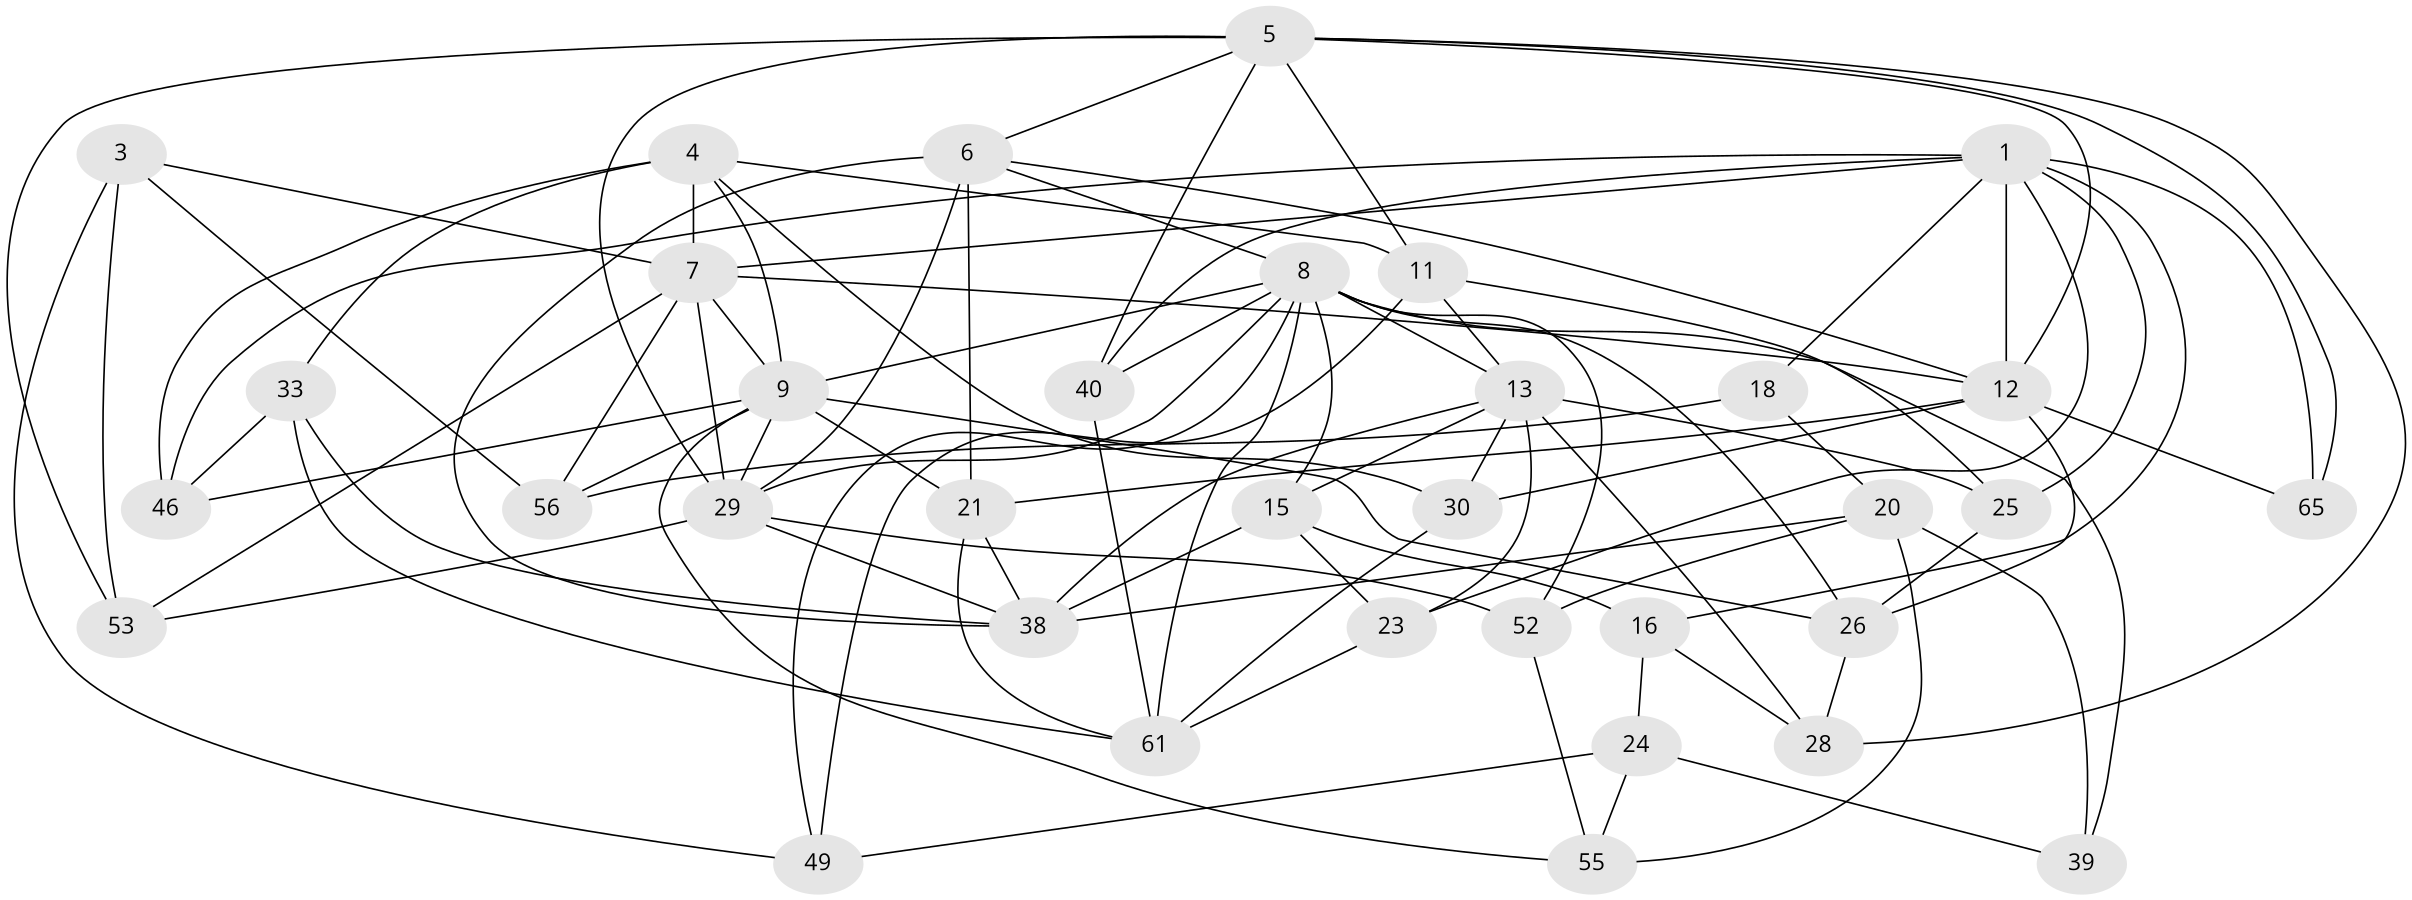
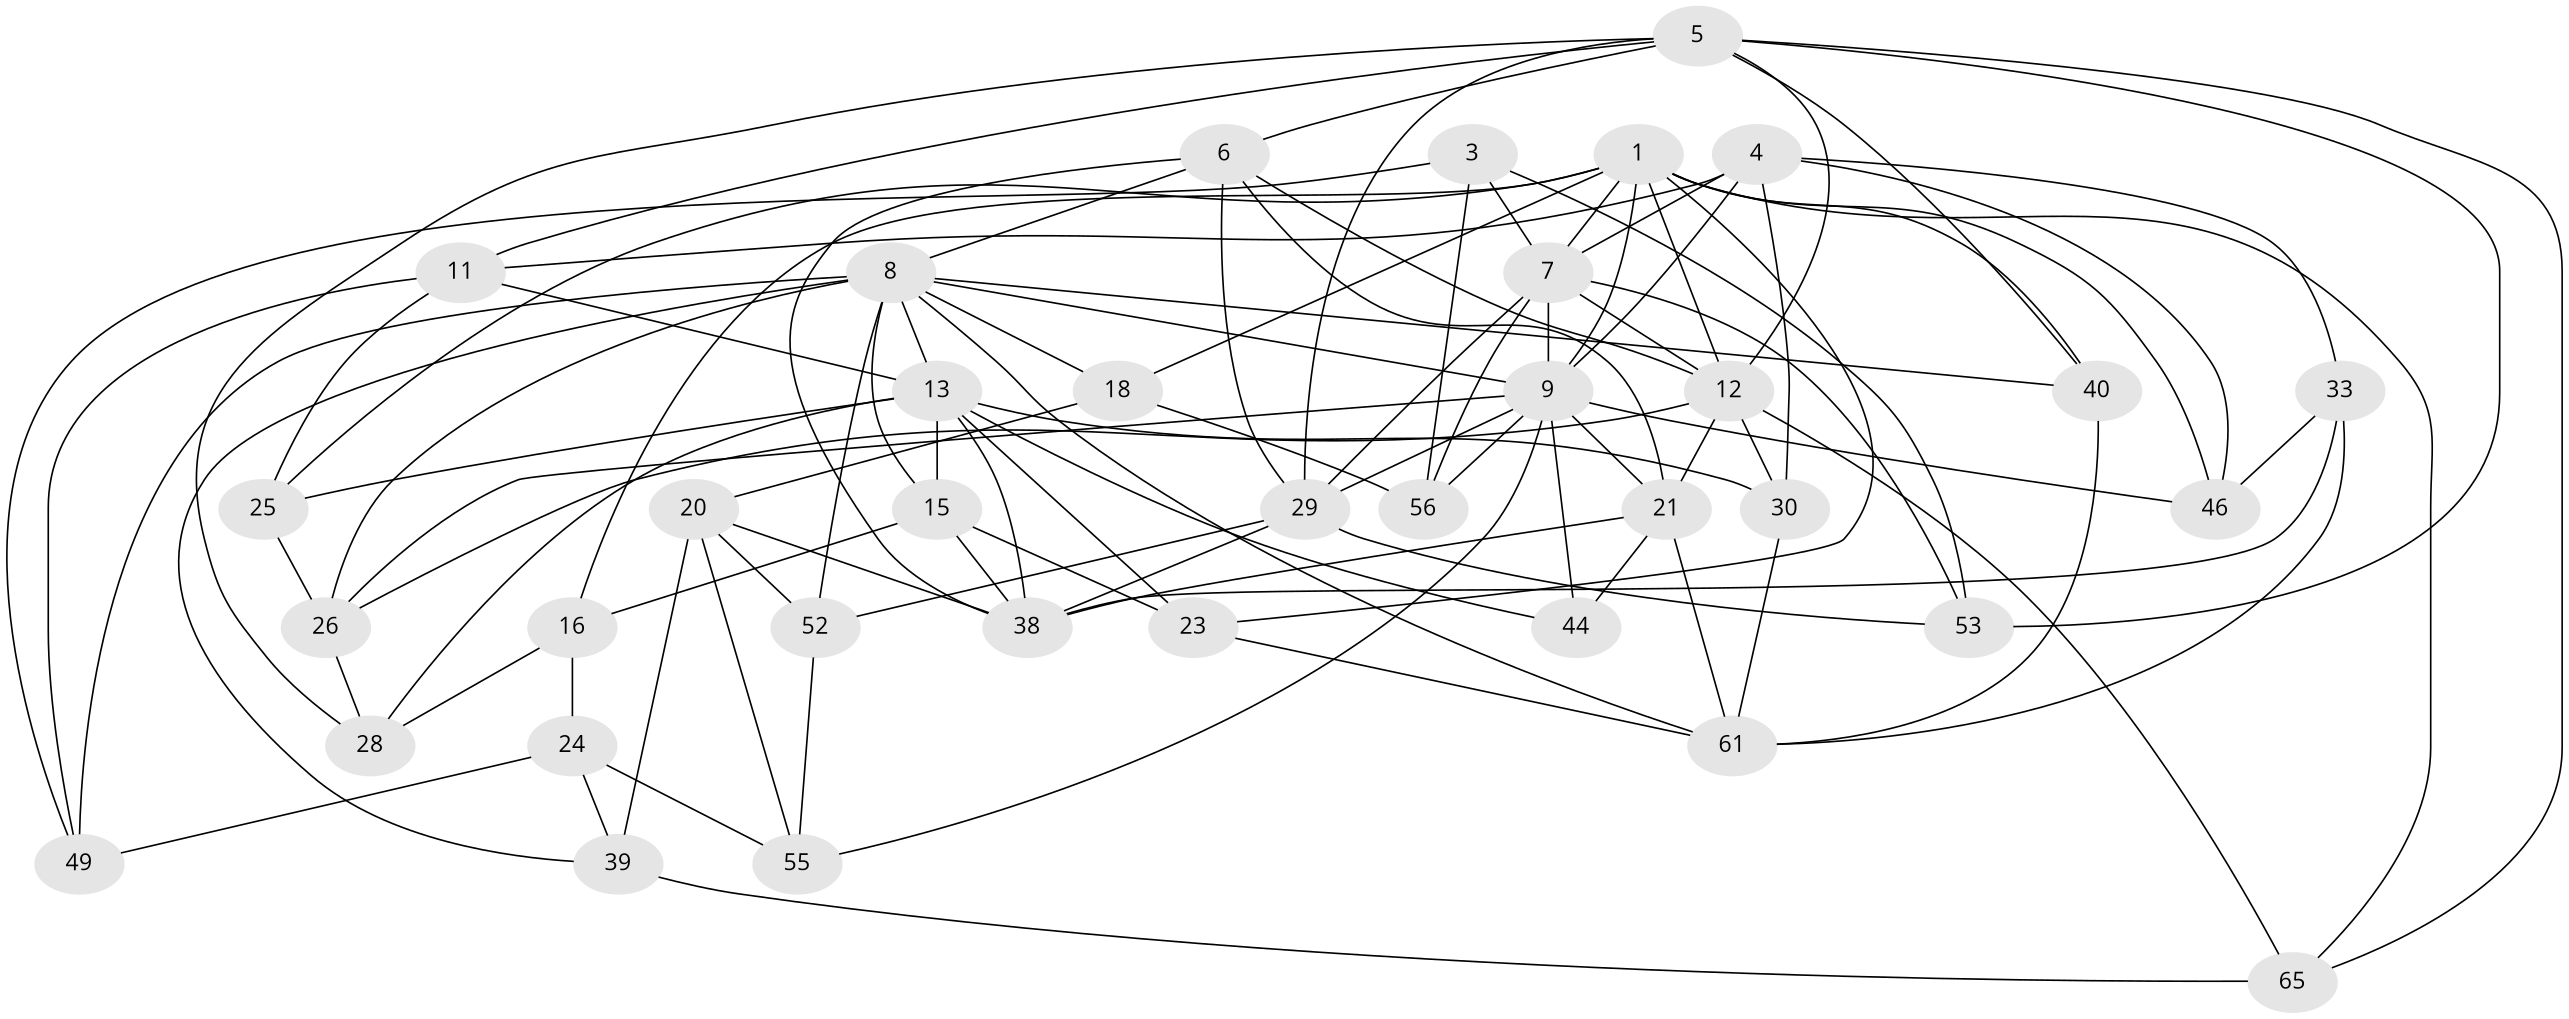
edge "1" -- "9": added
edge "8" -- "29": now "8" -- "18"
node "44": added
edge "39" -- "65": added
